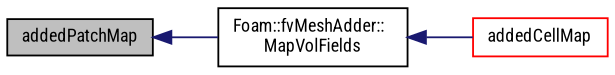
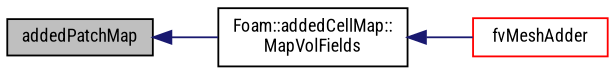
node "Foam::fvMeshAdder:: MapVolFields": label "Foam::fvMeshAdder:: MapVolFields" -> "Foam::addedCellMap:: MapVolFields"
node "addedCellMap": label "addedCellMap" -> "fvMeshAdder"
